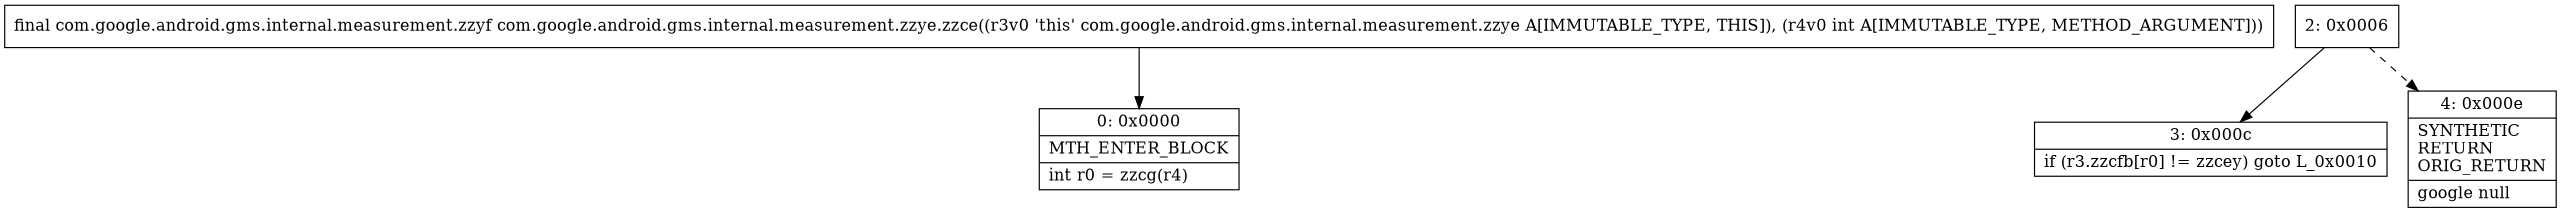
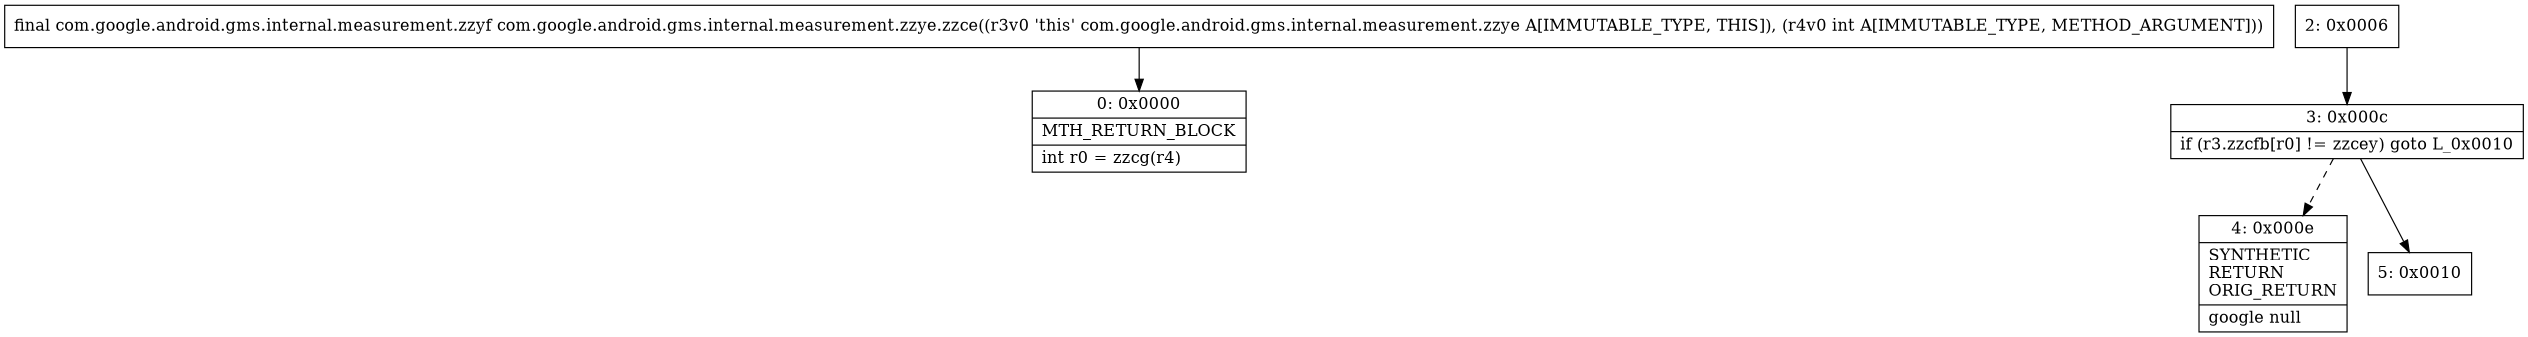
edge "2: 0x0006" -> "4: 0x000e": now "3: 0x000c" -> "4: 0x000e"
node "0: 0x0000": text "MTH_ENTER_BLOCK" -> "MTH_RETURN_BLOCK"
node "5: 0x0010": added
